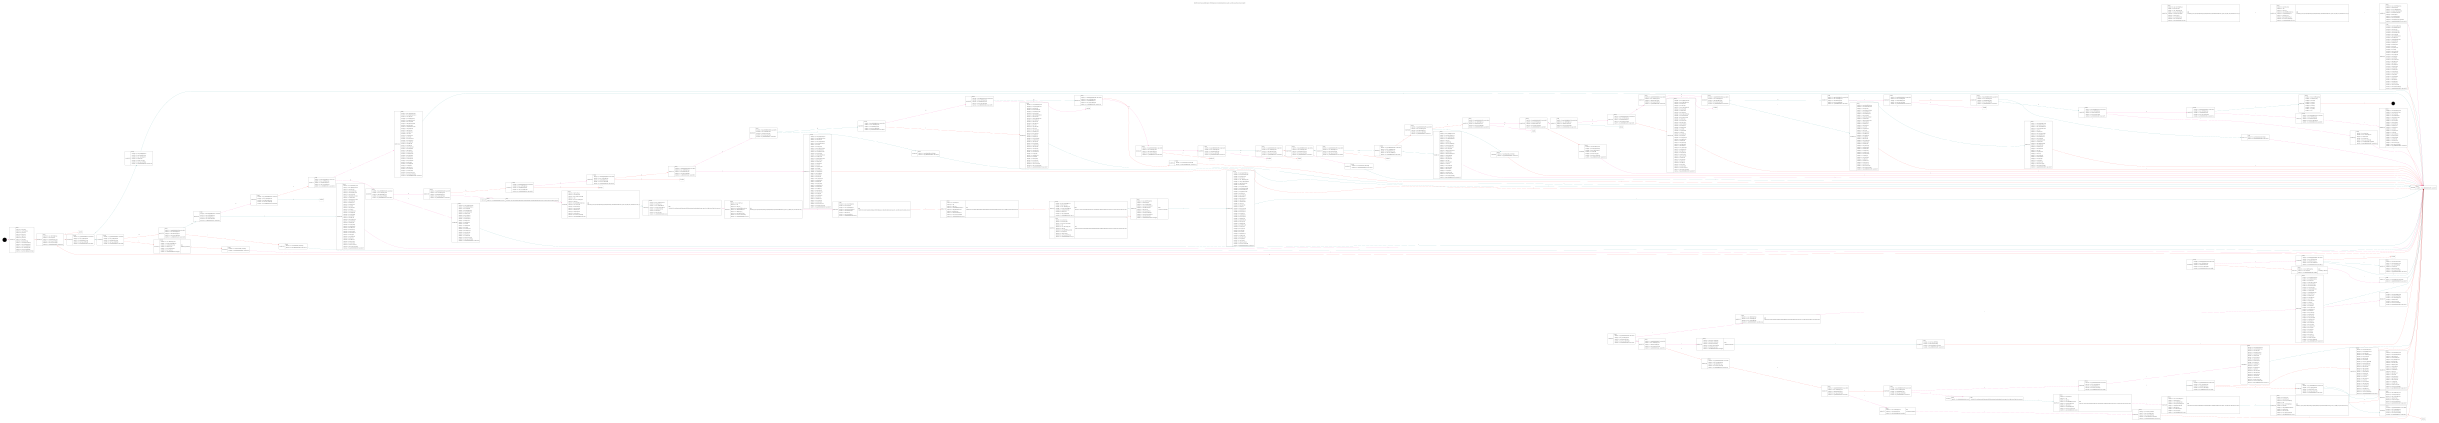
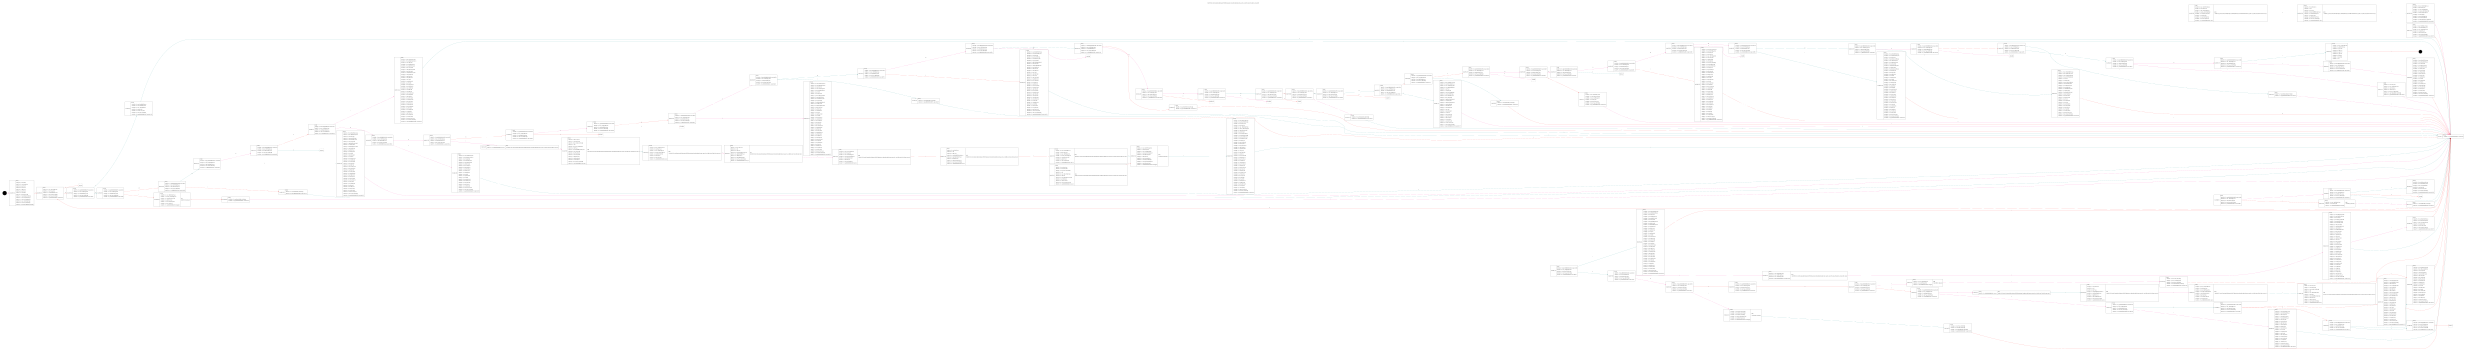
node "0x4018de [25]": added
